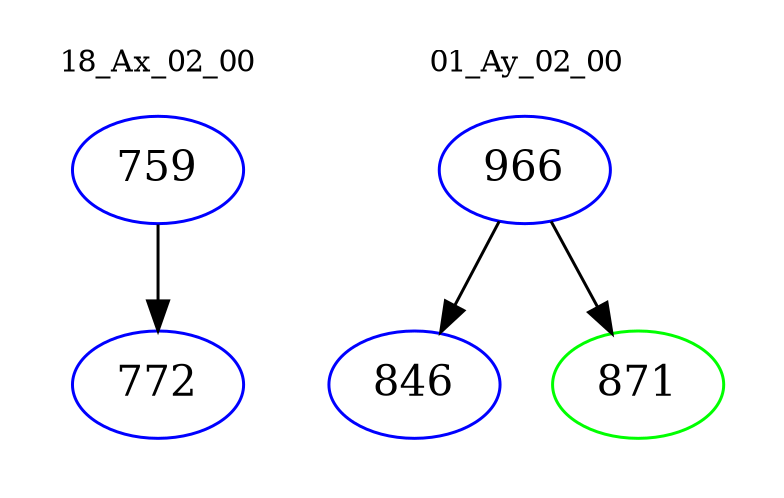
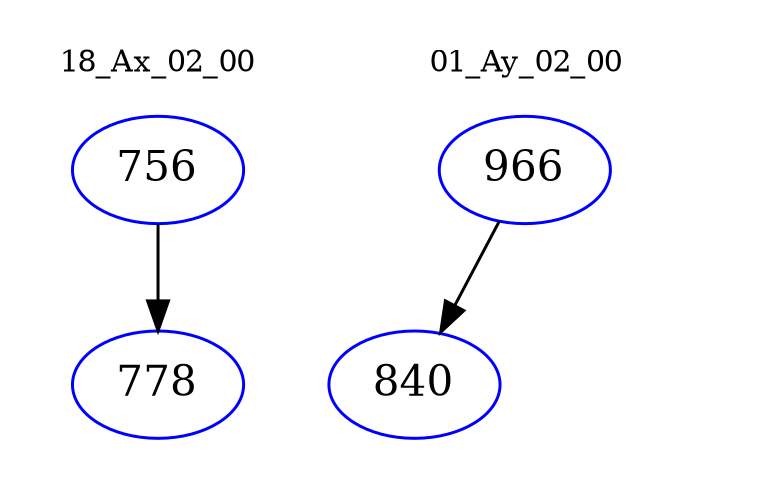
node "759": label "759" -> "756"
node "772": label "772" -> "778"
node "846": label "846" -> "840"
node "871": removed
